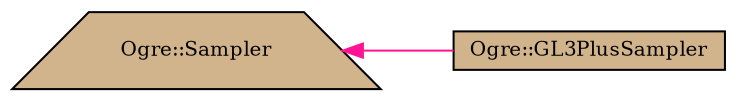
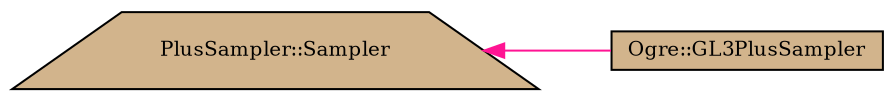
node "Ogre::Sampler": label "Ogre::Sampler" -> "PlusSampler::Sampler"
